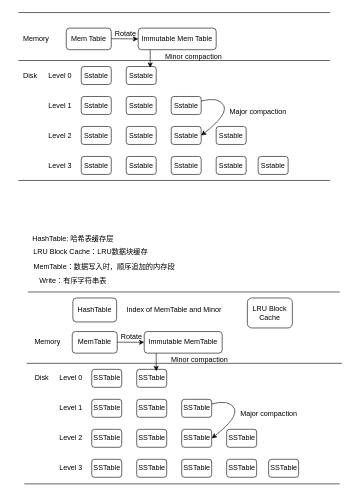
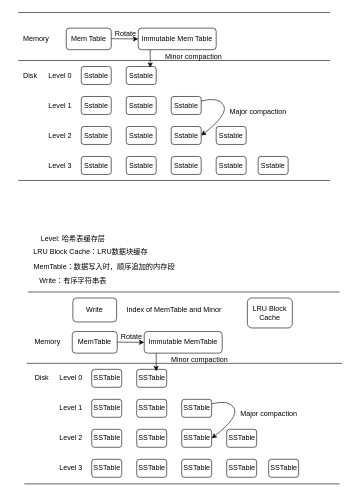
node "HashTable: 哈希表缓存层": label "HashTable: 哈希表缓存层" -> "Level: 哈希表缓存层"
node "HashTable": label "HashTable" -> "Write"
